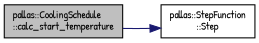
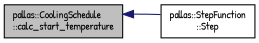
edge "pallas::CoolingSchedule ::calc_start_temperature" -> "pallas::StepFunction ::Step": reversed
